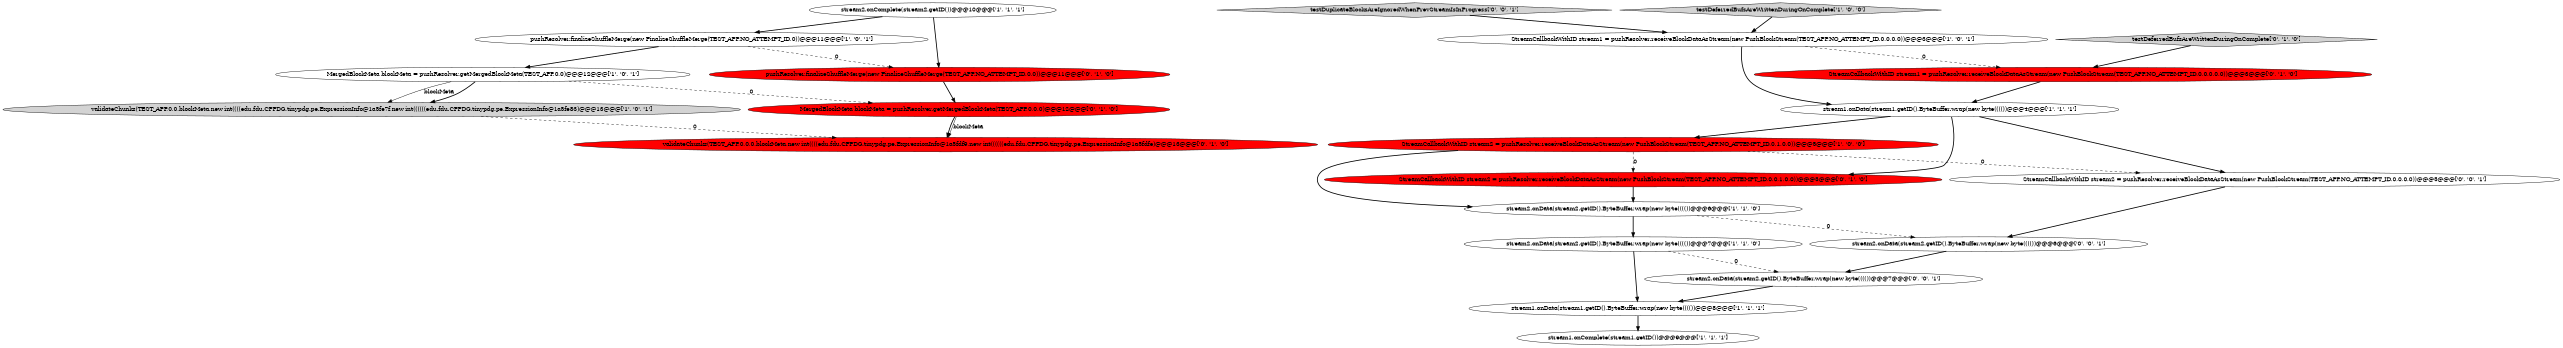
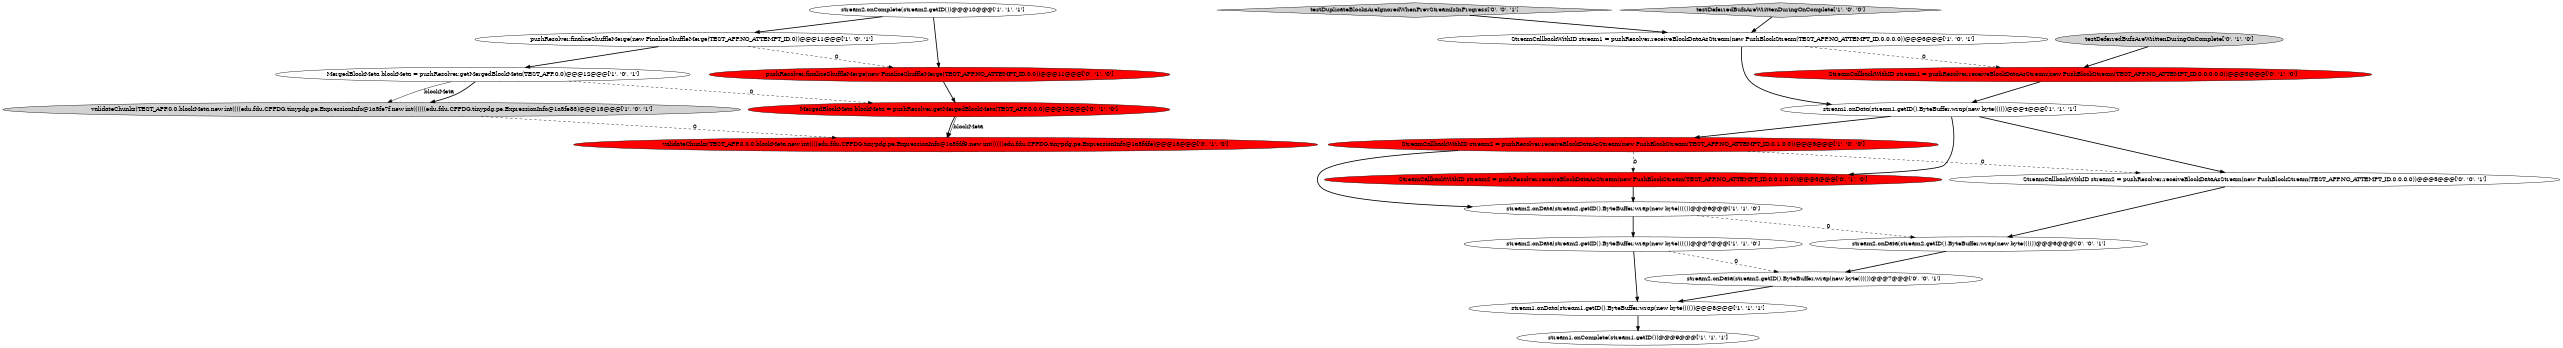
node "testDeferredBufsAreWrittenDuringOnComplete['0', '1', '0']": shape diamond -> ellipse
